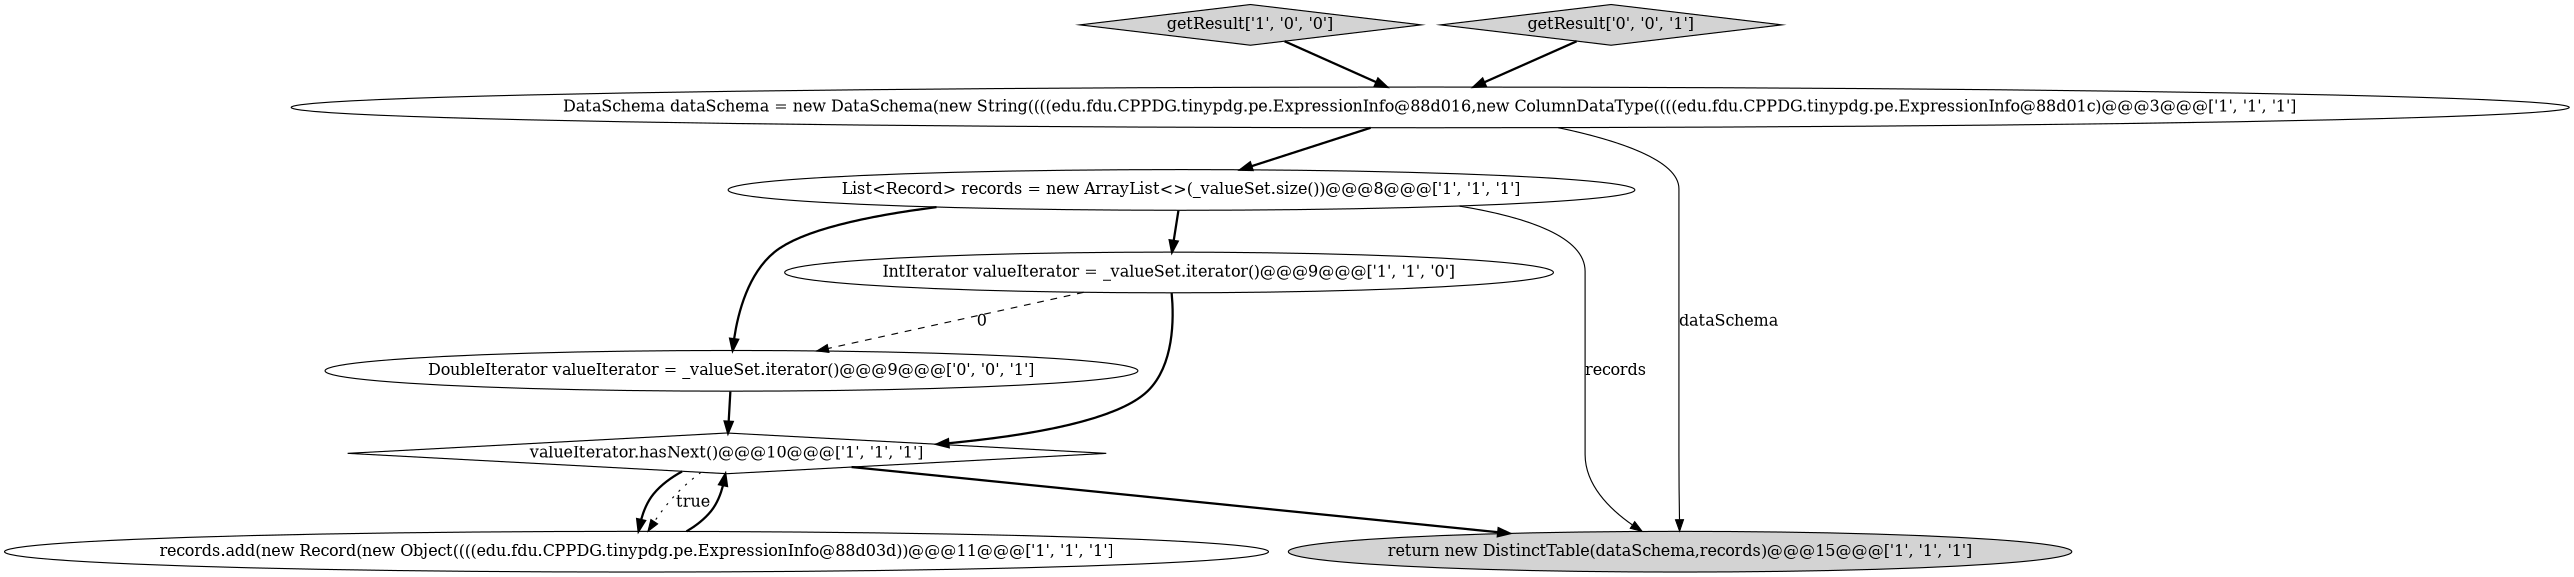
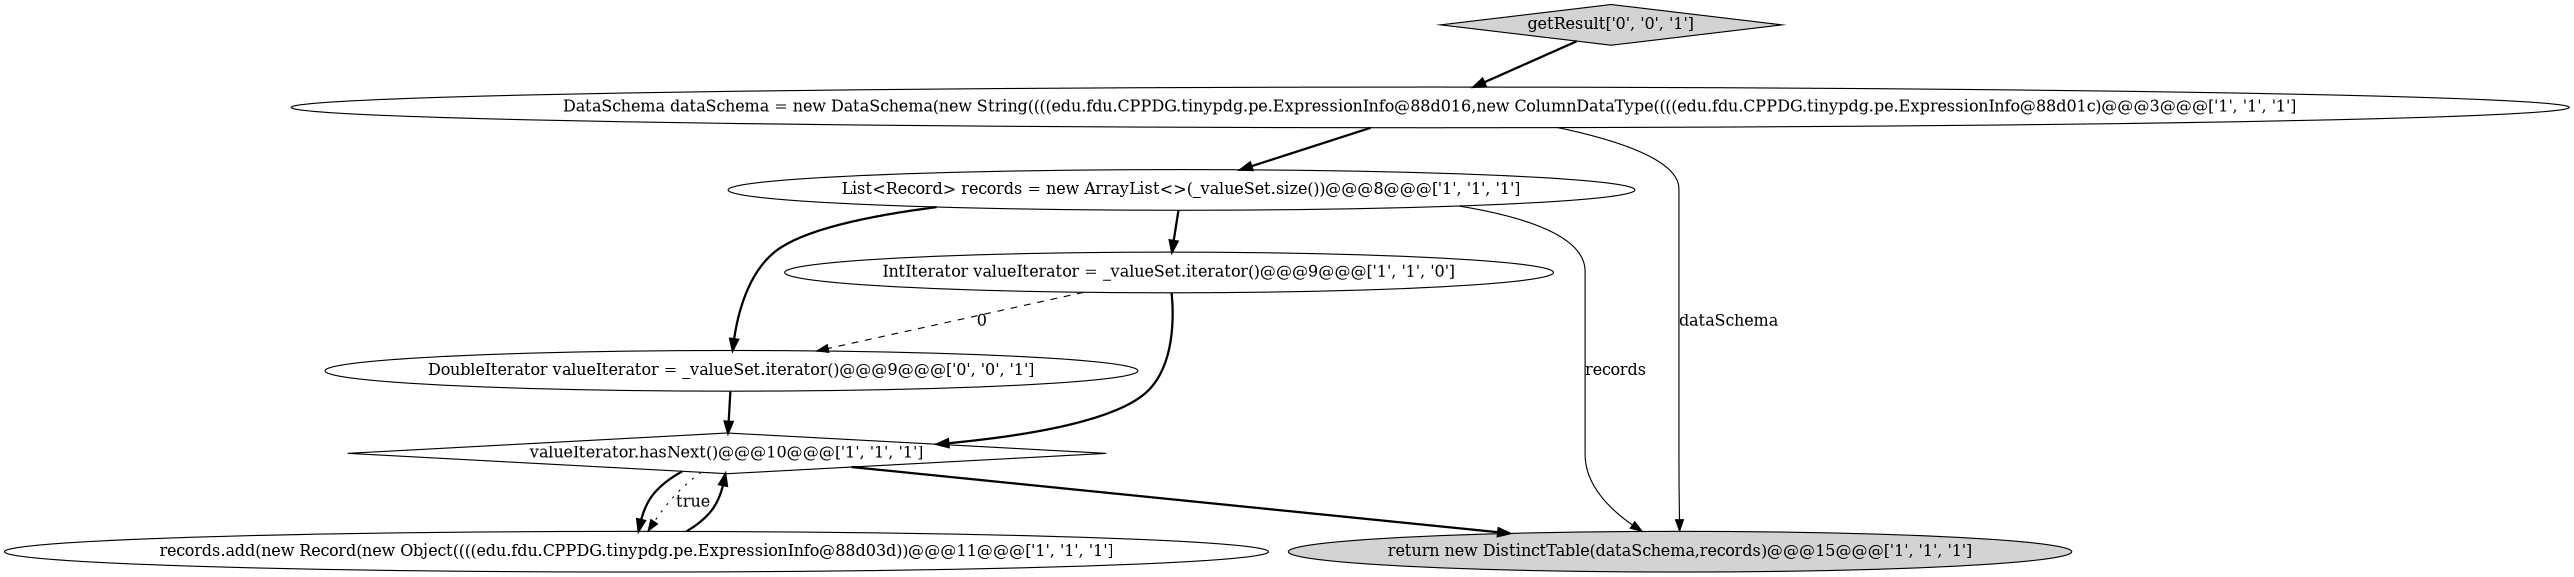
node "getResult['1', '0', '0']": removed
